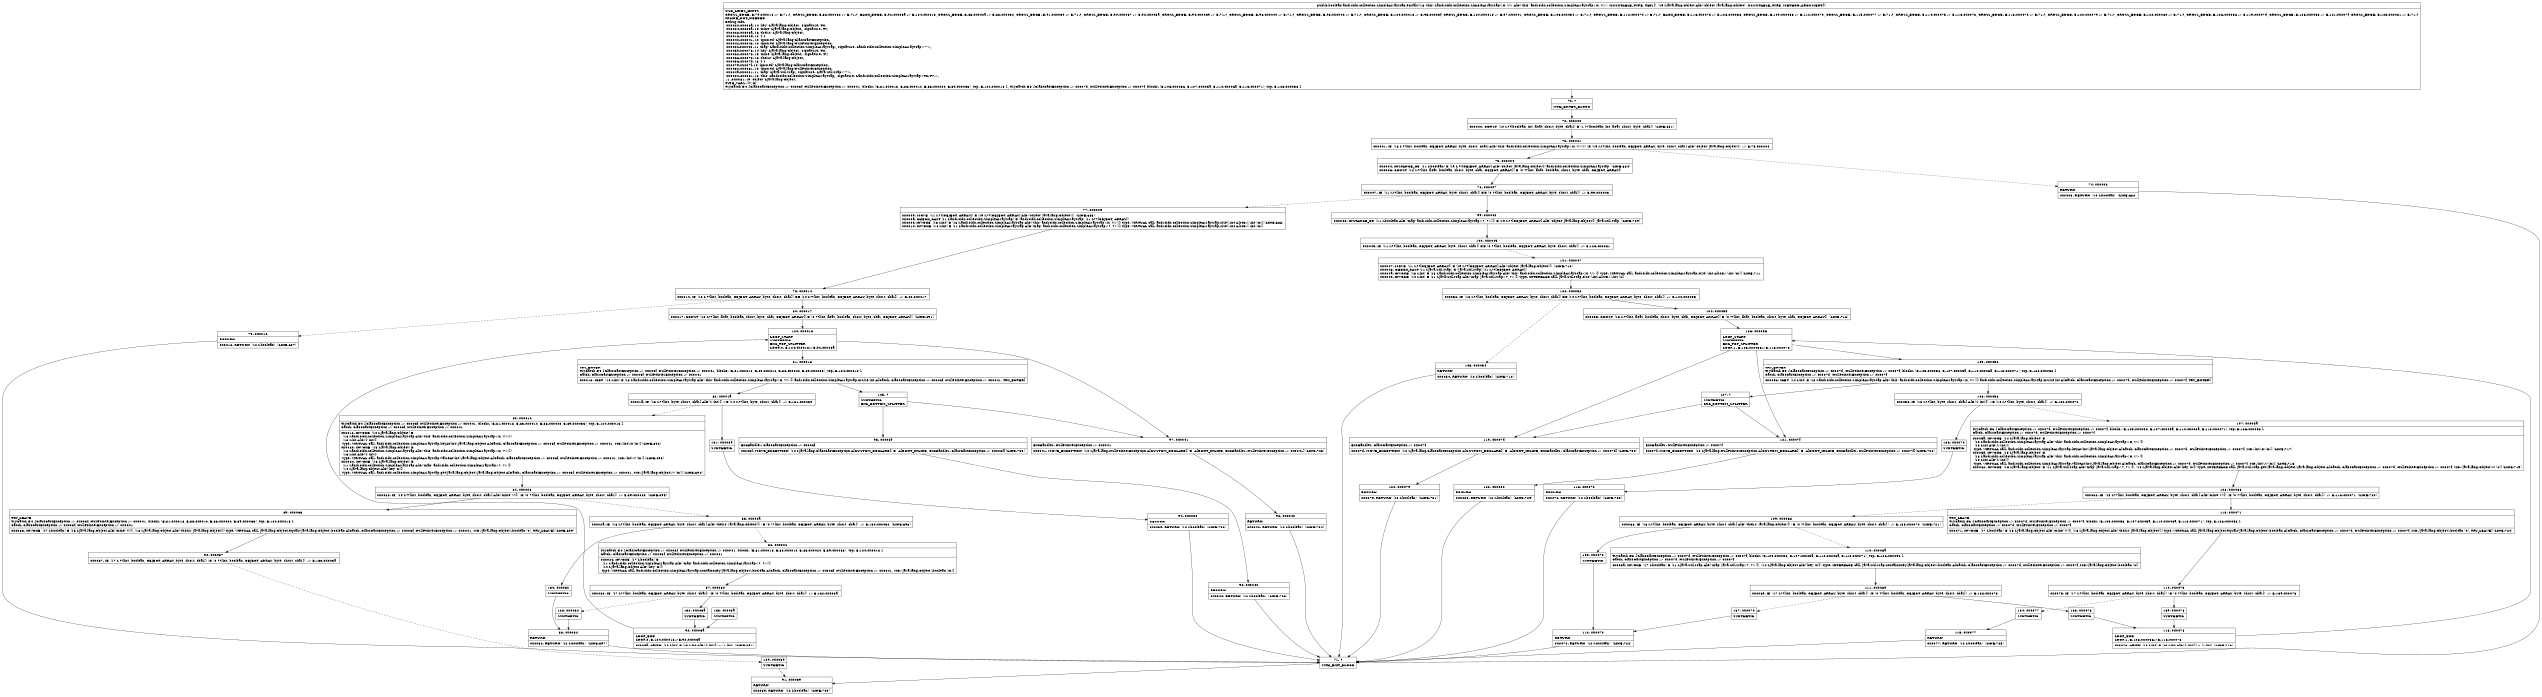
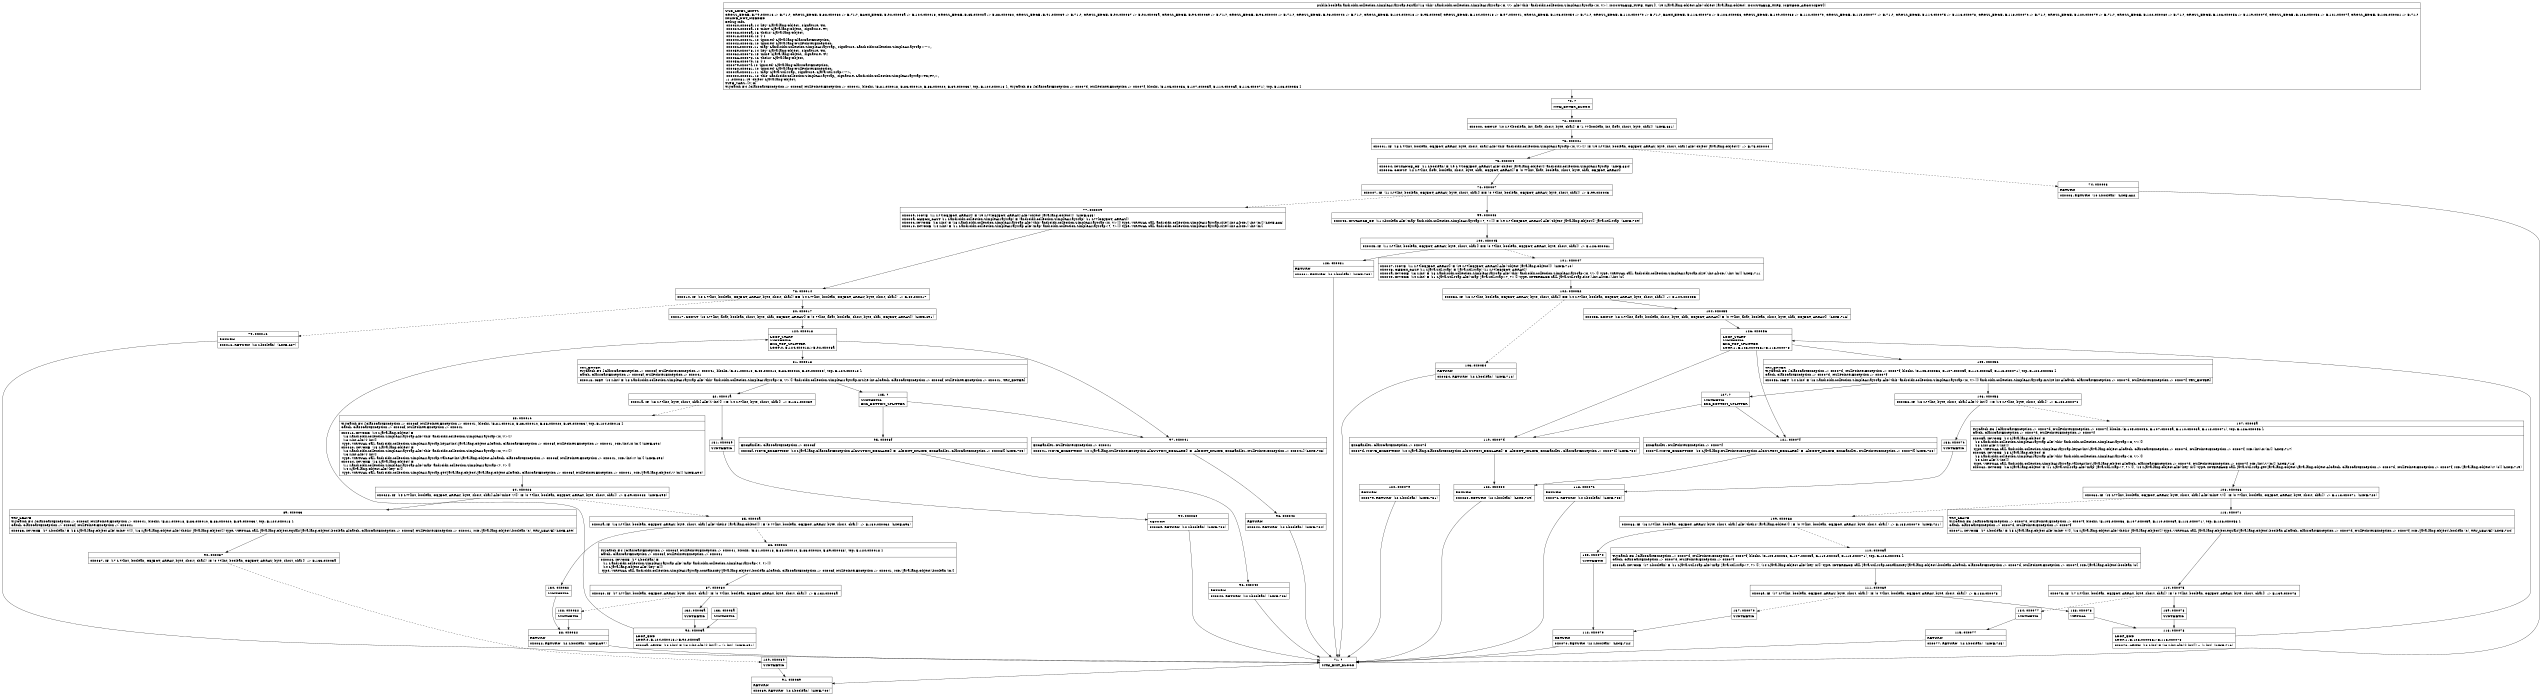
node "123: 0x0081": added
edge "119: 0x007d" -> "120: 0x007e": now "119: 0x007d" -> "122: 0x0080"
node "138: 0x0078": text "SYNTHETIC" -> "VIRTUAL"
